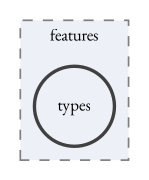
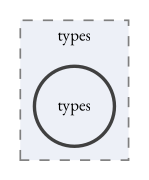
cluster "features": label "features" -> "types"
